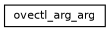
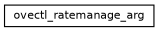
node "ovectl_arg_arg": label "ovectl_arg_arg" -> "ovectl_ratemanage_arg"
